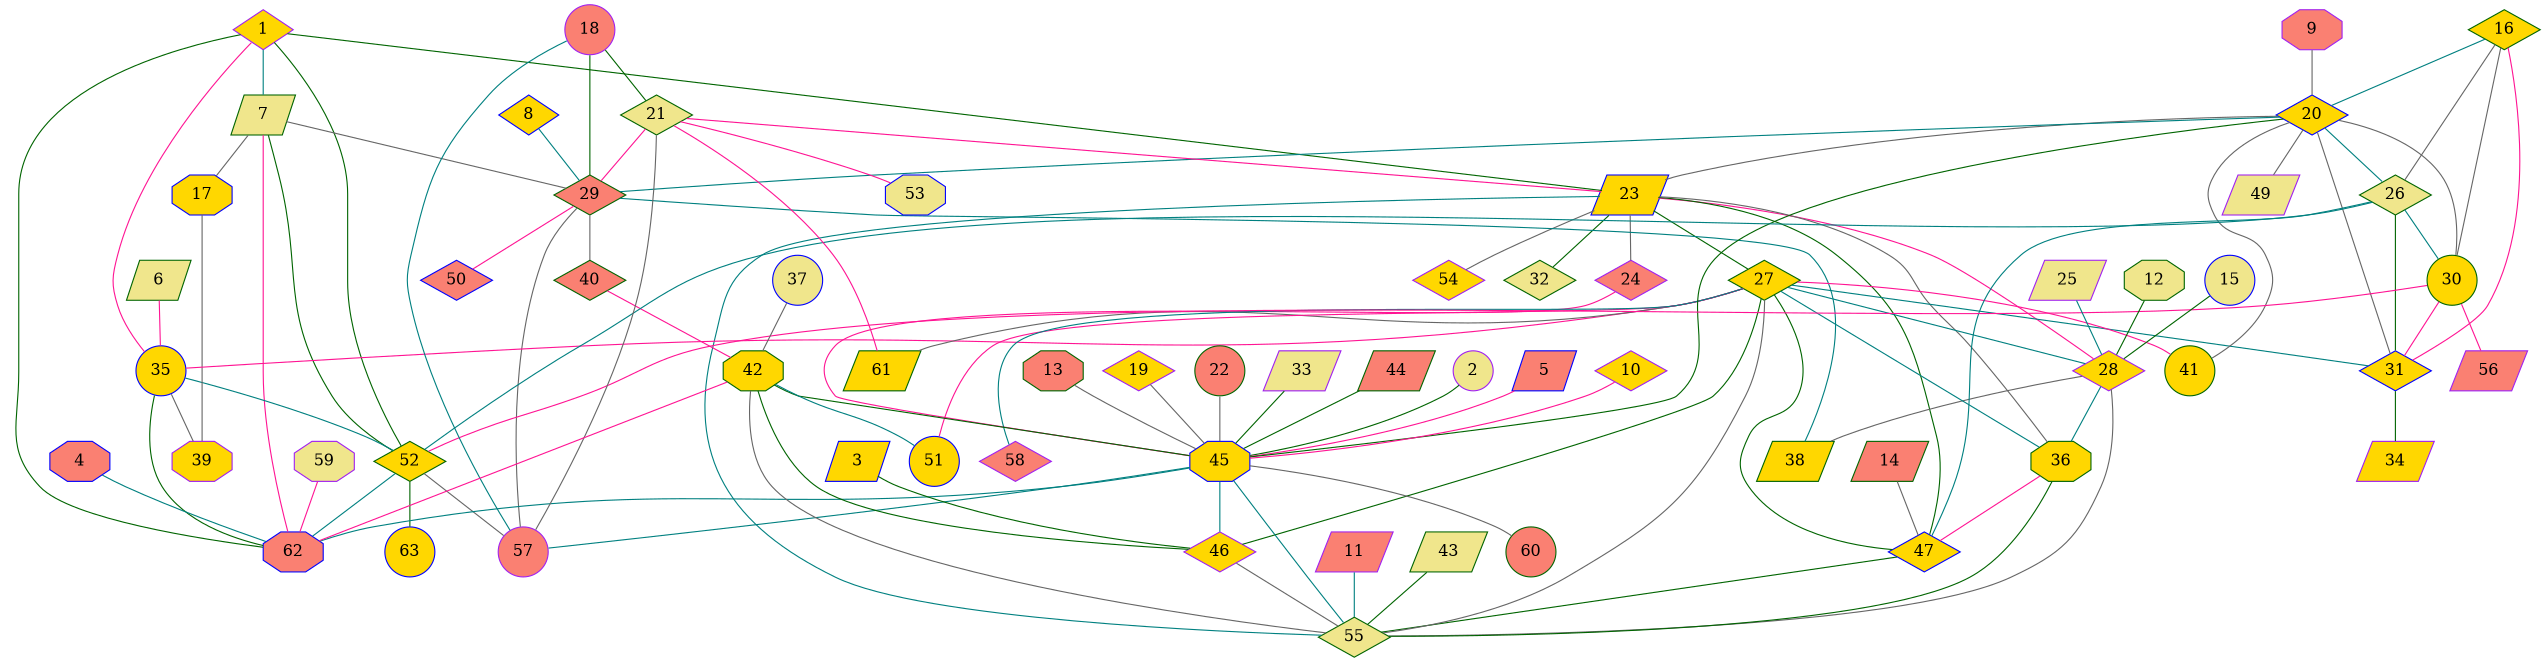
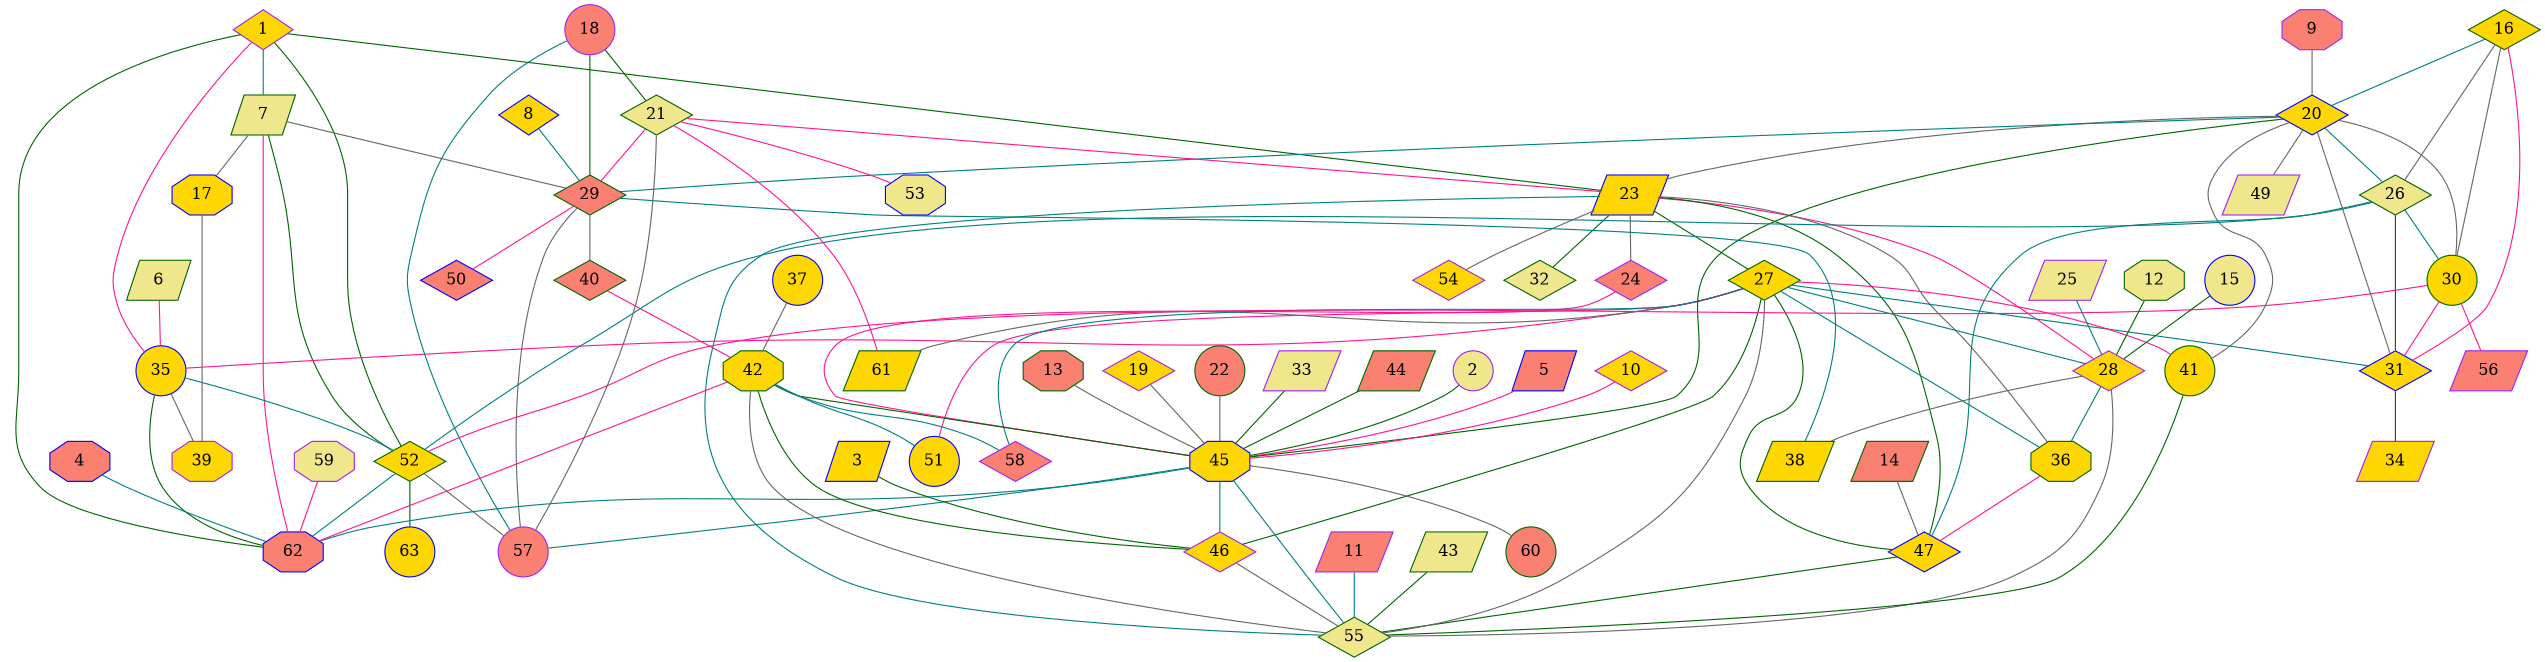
node "37": fillcolor khaki -> gold
edge "42" -- "58": added
edge "36" -- "55": now "41" -- "55"
